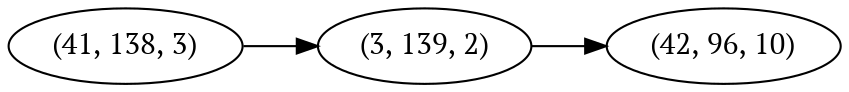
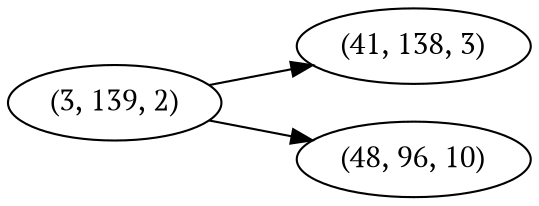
edge "(41, 138, 3)" -> "(3, 139, 2)": reversed
node "(42, 96, 10)": label "(42, 96, 10)" -> "(48, 96, 10)"
